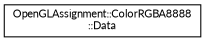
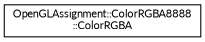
node "OpenGLAssignment::ColorRGBA8888 ::Data": label "OpenGLAssignment::ColorRGBA8888 ::Data" -> "OpenGLAssignment::ColorRGBA8888 ::ColorRGBA"
